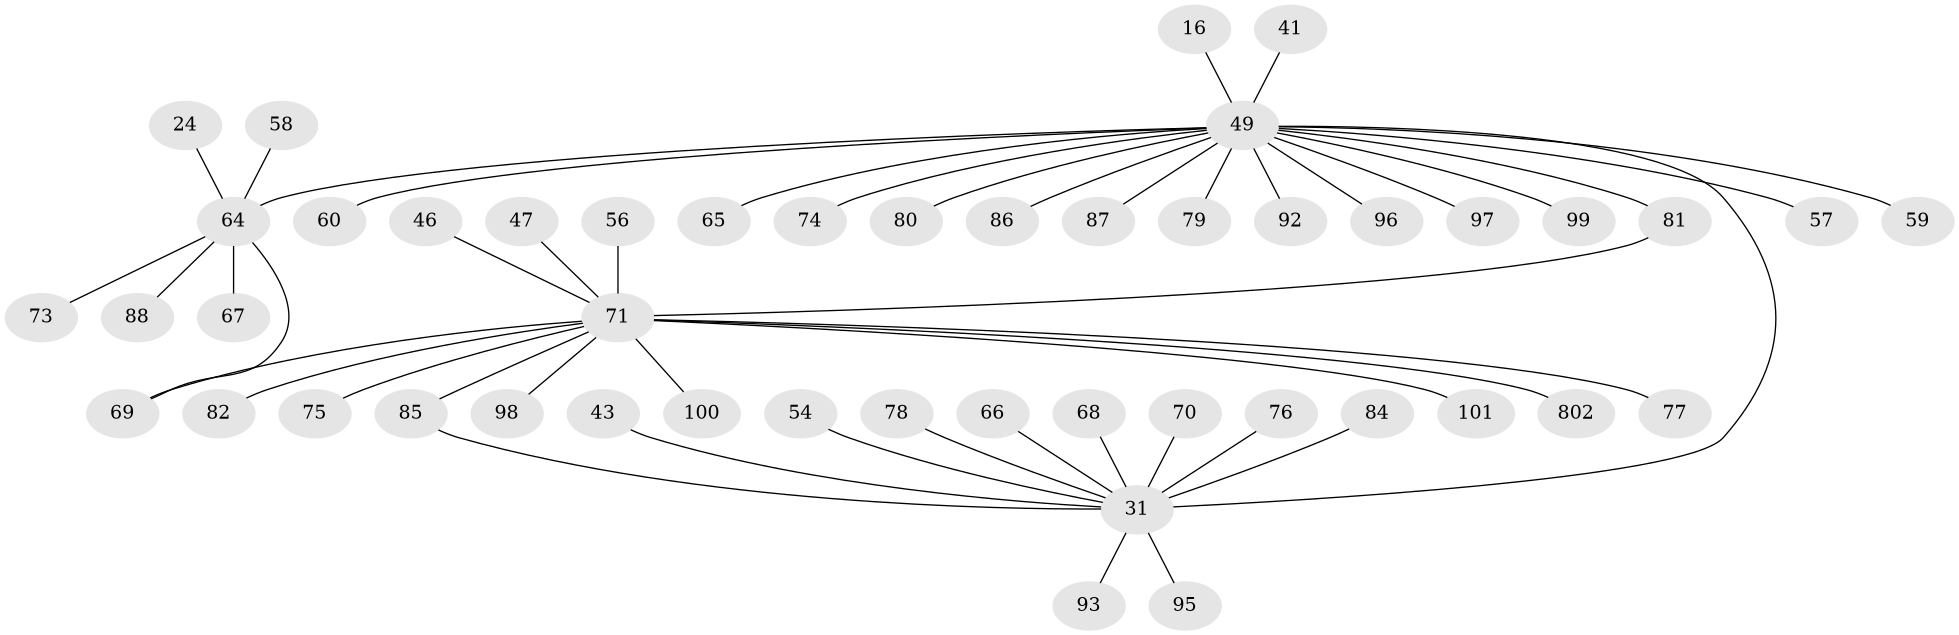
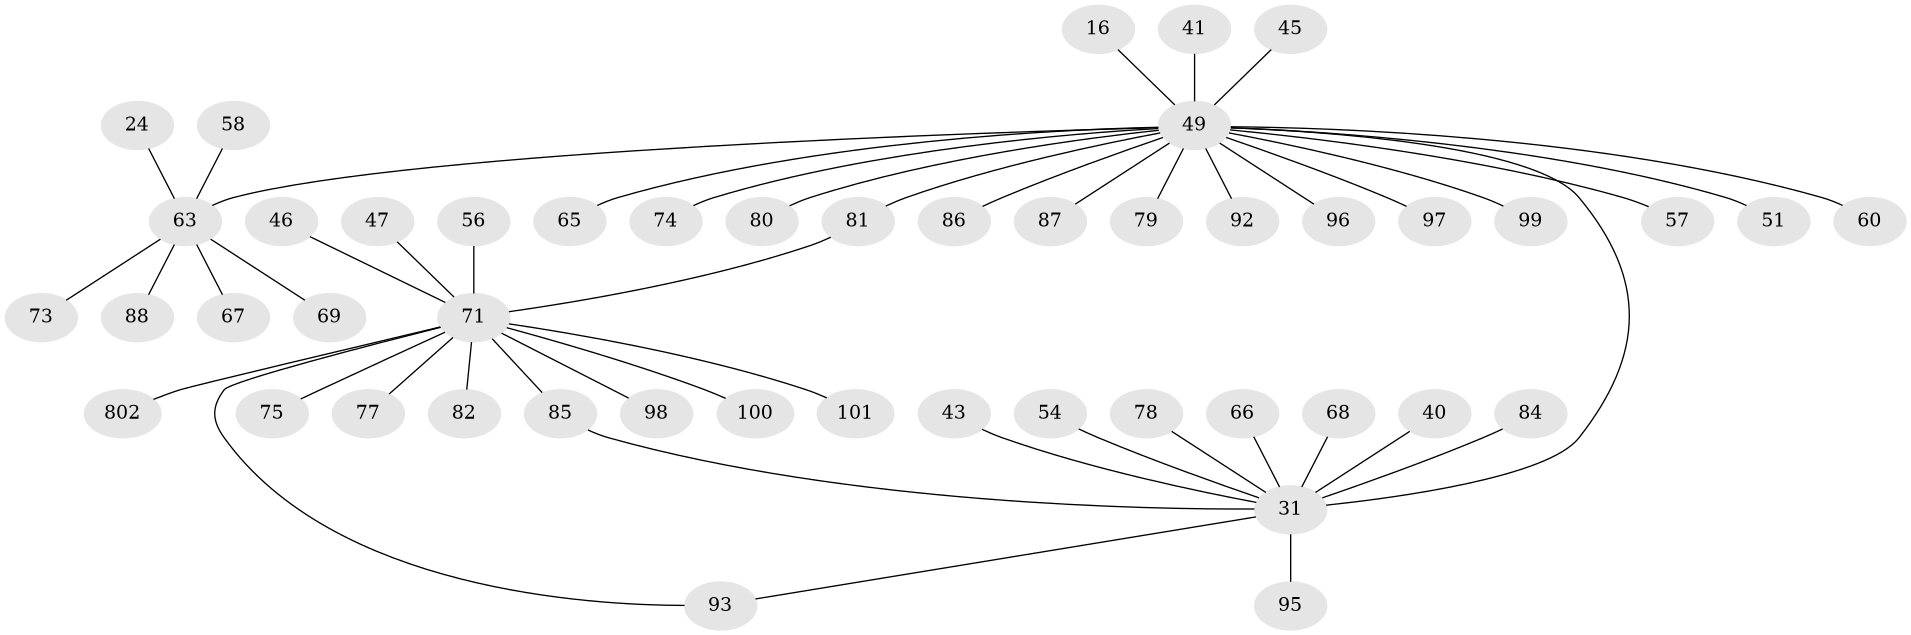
node "45": added
node "64": label "64" -> "63"
node "59": label "59" -> "51"
edge "71" -- "69": now "71" -- "93"
node "70": label "70" -> "40"
node "76": removed
